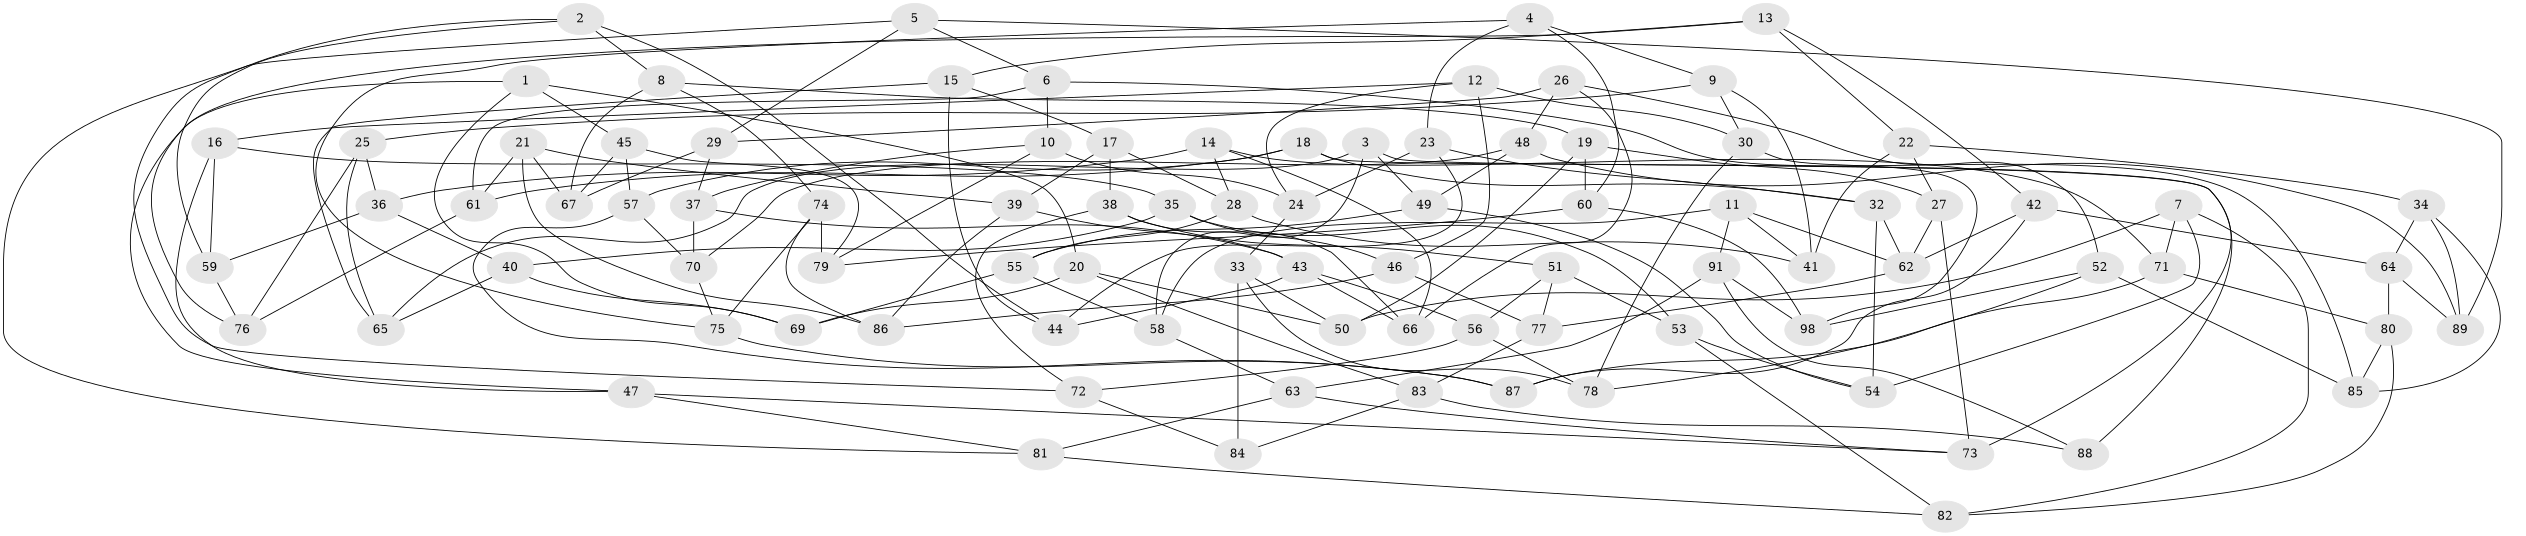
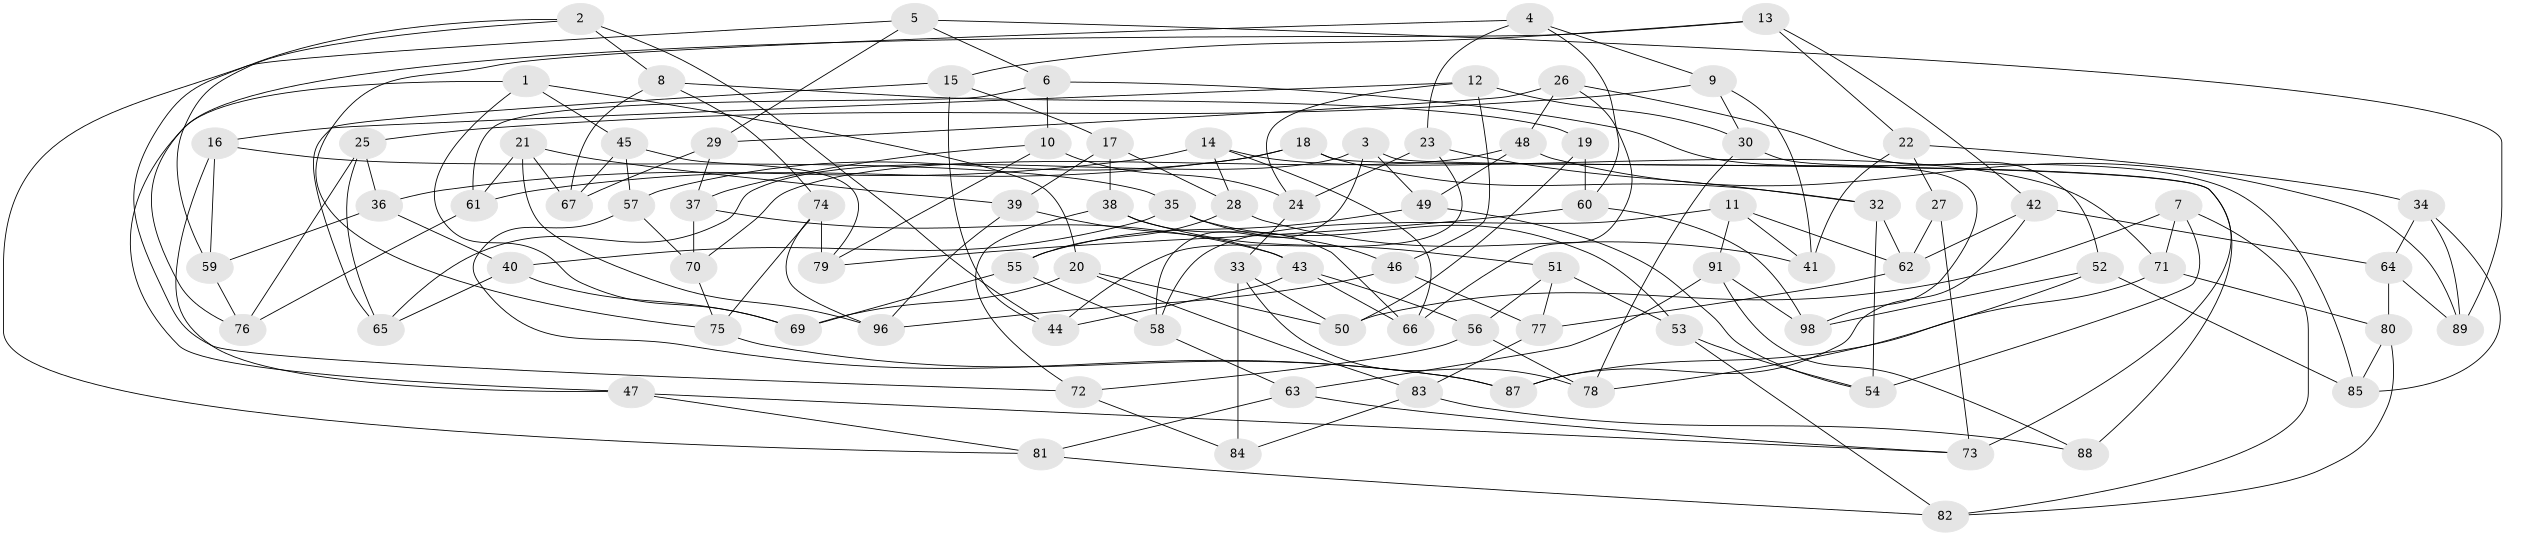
edge "19" -- "27": removed
node "86": label "86" -> "96"
